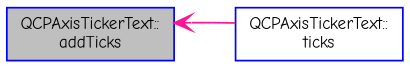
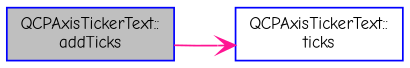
edge "QCPAxisTickerText:: ticks" -> "QCPAxisTickerText:: addTicks": reversed
